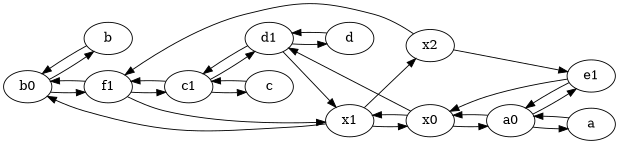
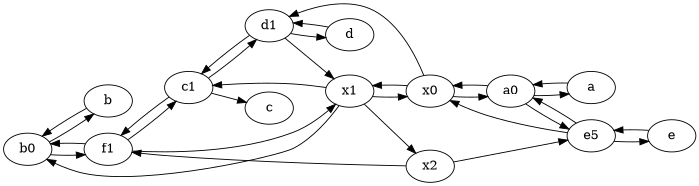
node "e1": label "e1" -> "e5"
edge "c" -> "c1": now "x1" -> "c1"
node "e": added
